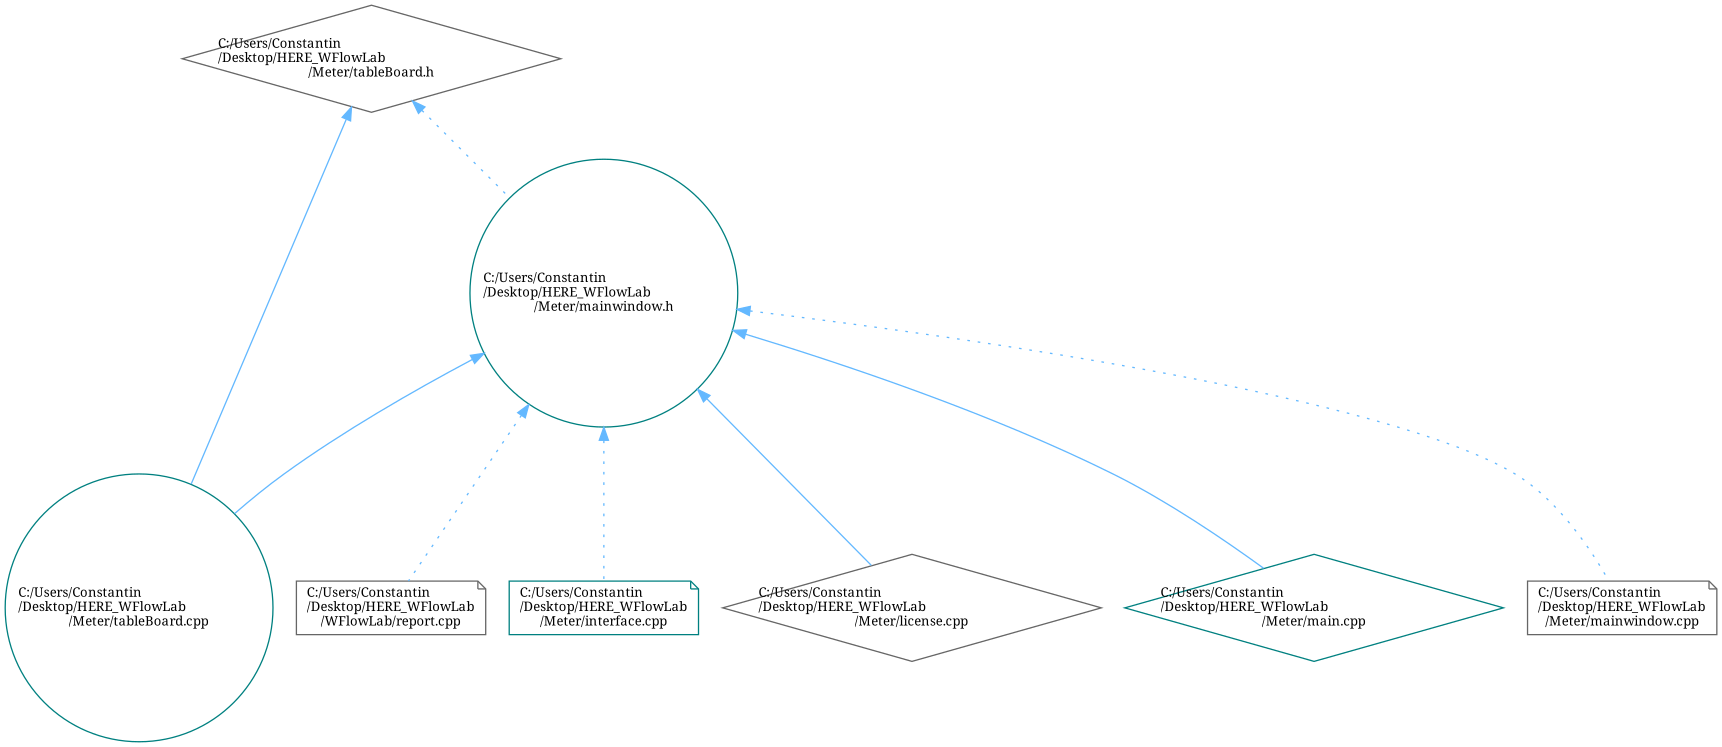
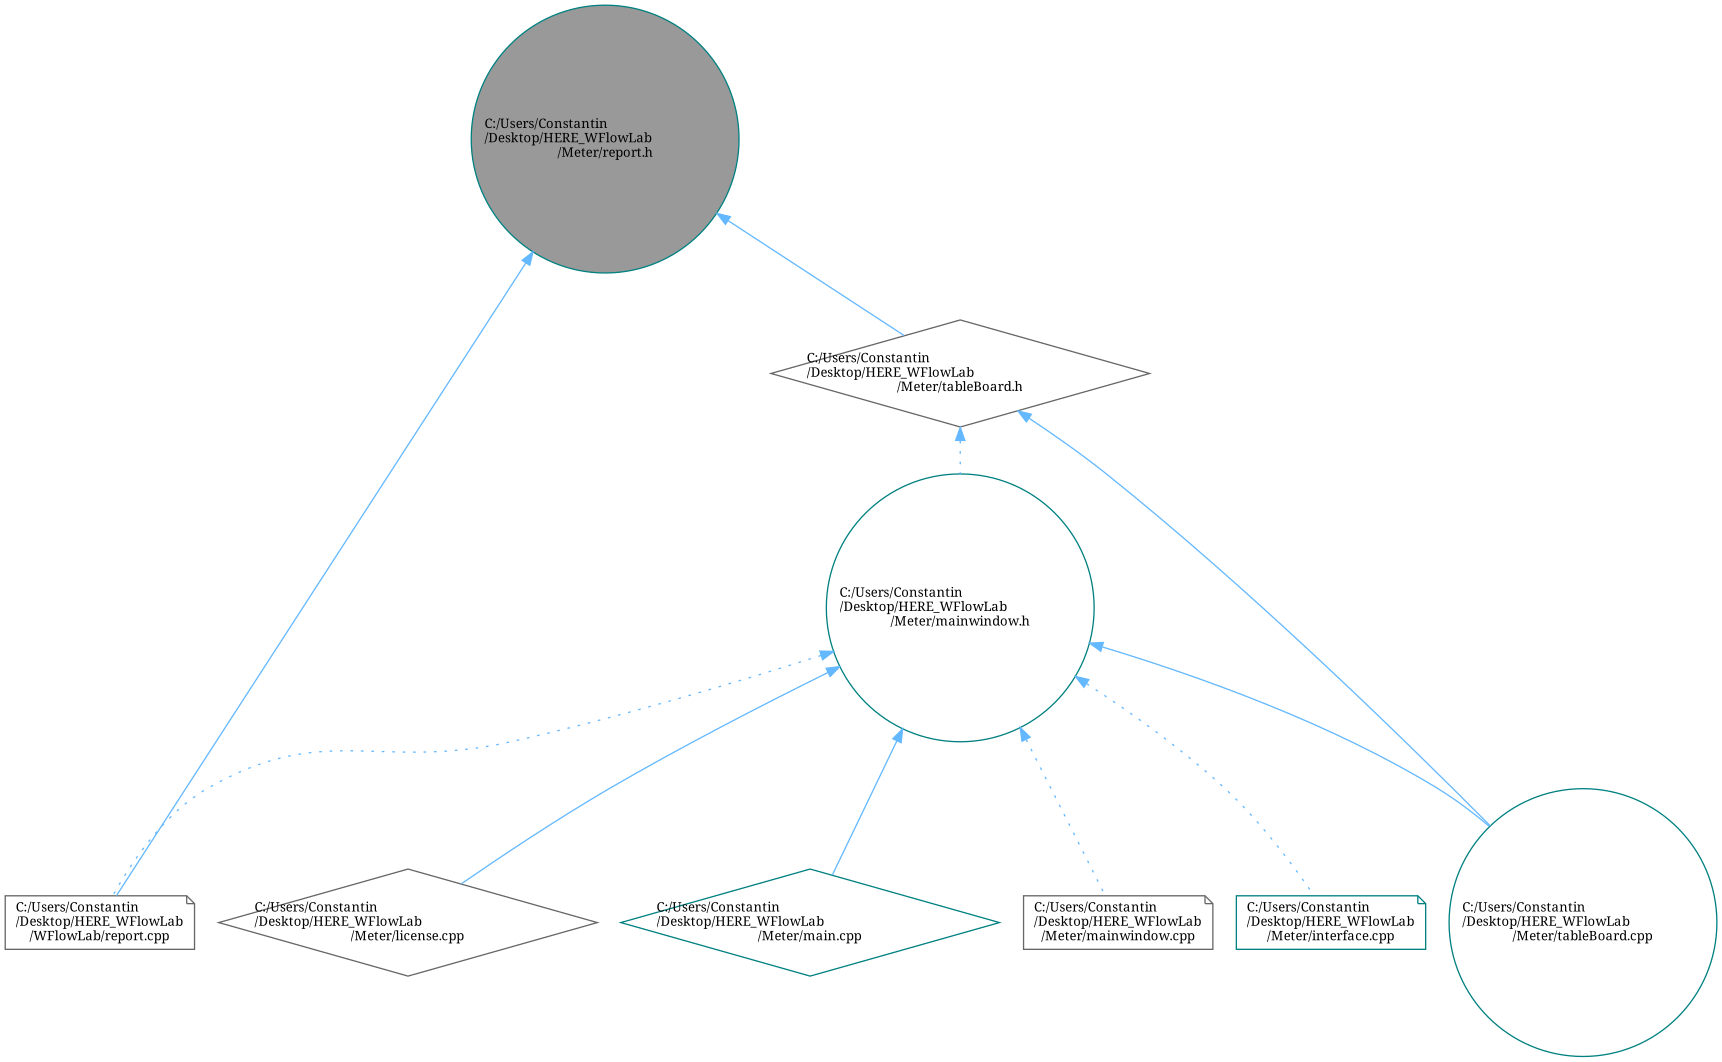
node "C:/Users/Constantin /Desktop/HERE_WFlowLab /Meter/report.h": added
